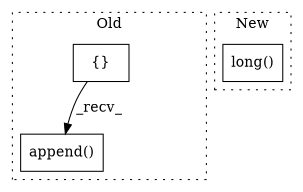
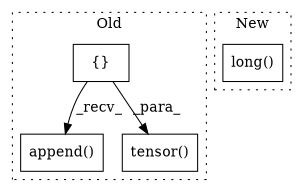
node "tensor()": added
